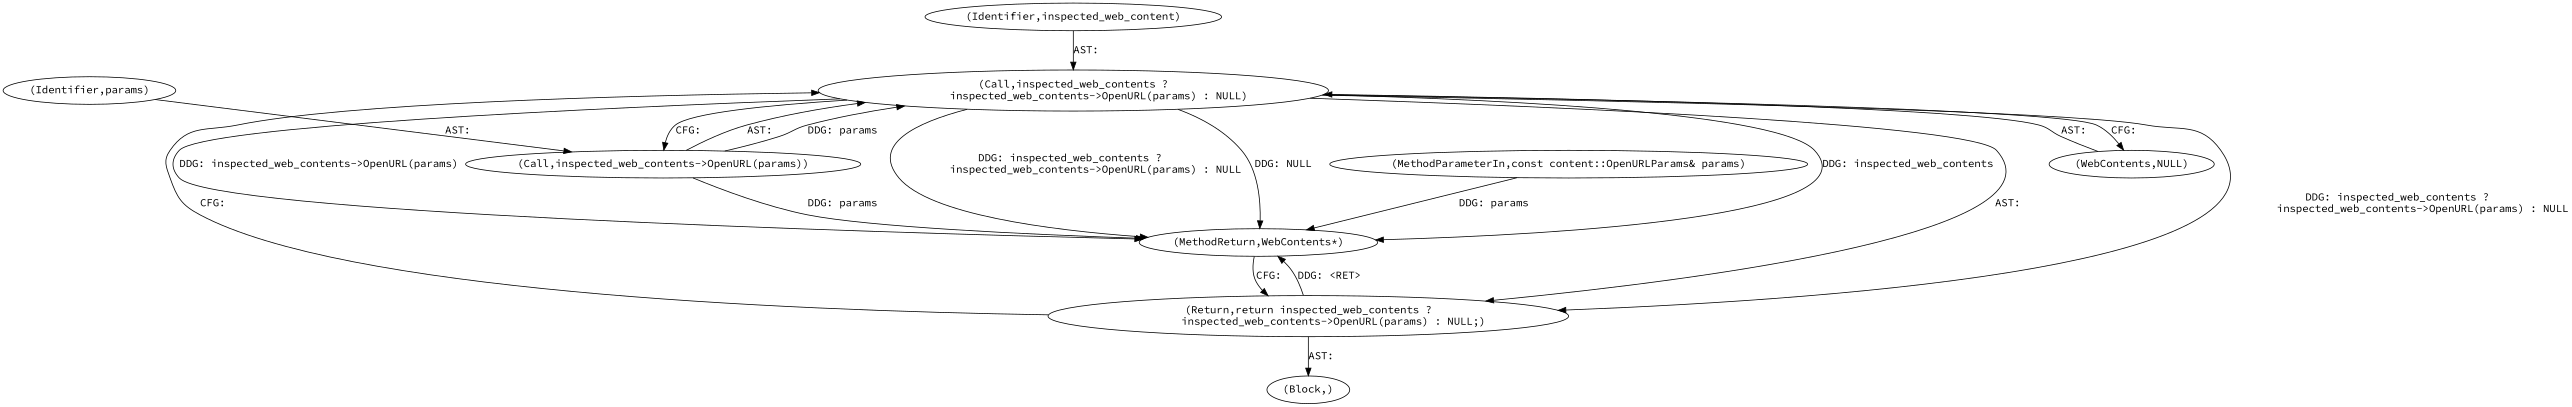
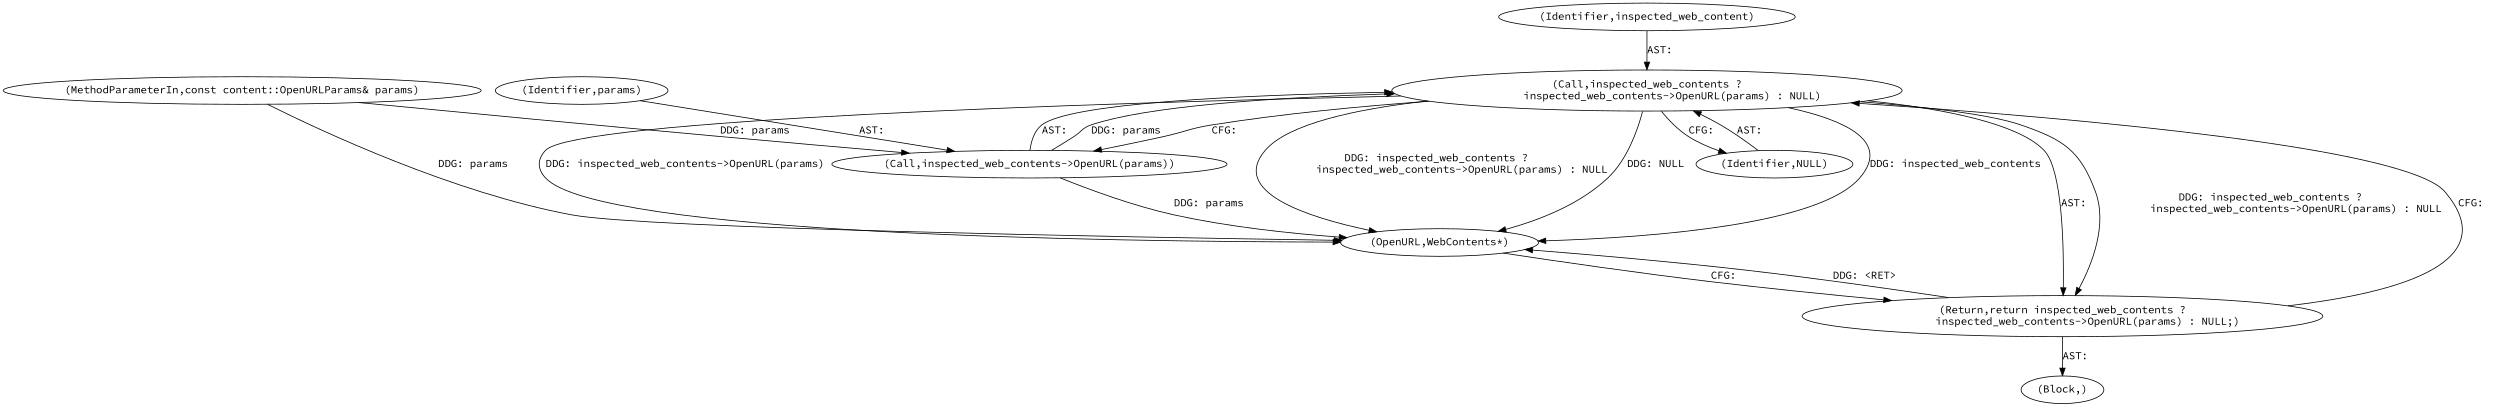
edge "(MethodParameterIn,const content::OpenURLParams& params)" -> "(Call,inspected_web_contents->OpenURL(params))": added, label "DDG: params"
node "(WebContents,NULL)": label "(WebContents,NULL)" -> "(Identifier,NULL)"
node "(MethodReturn,WebContents*)": label "(MethodReturn,WebContents*)" -> "(OpenURL,WebContents*)"
